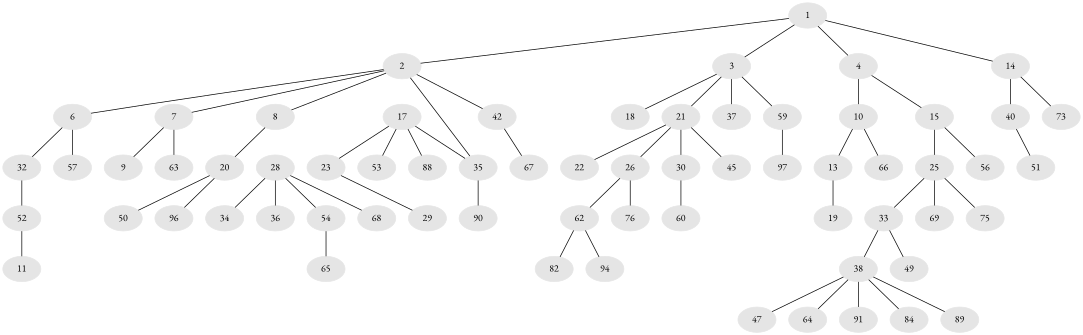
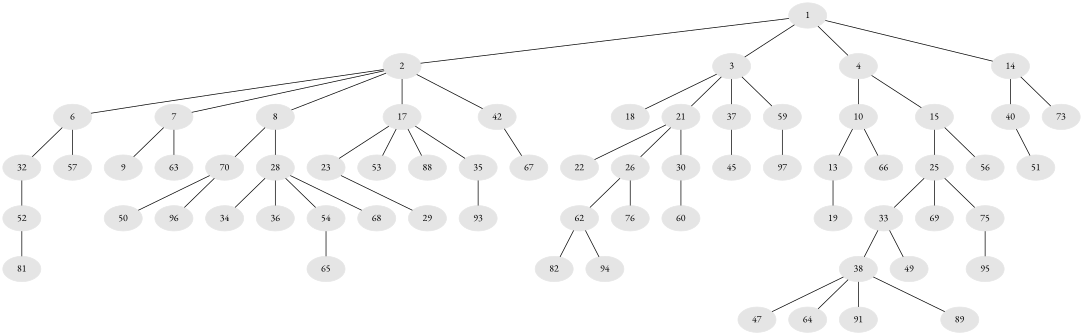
edge "2" -- "35": now "2" -- "17"
edge "8" -- "28": added
edge "21" -- "45": now "37" -- "45"
node "20": label "20" -> "70"
node "90": label "90" -> "93"
node "11": label "11" -> "81"
node "95": added
node "84": removed
